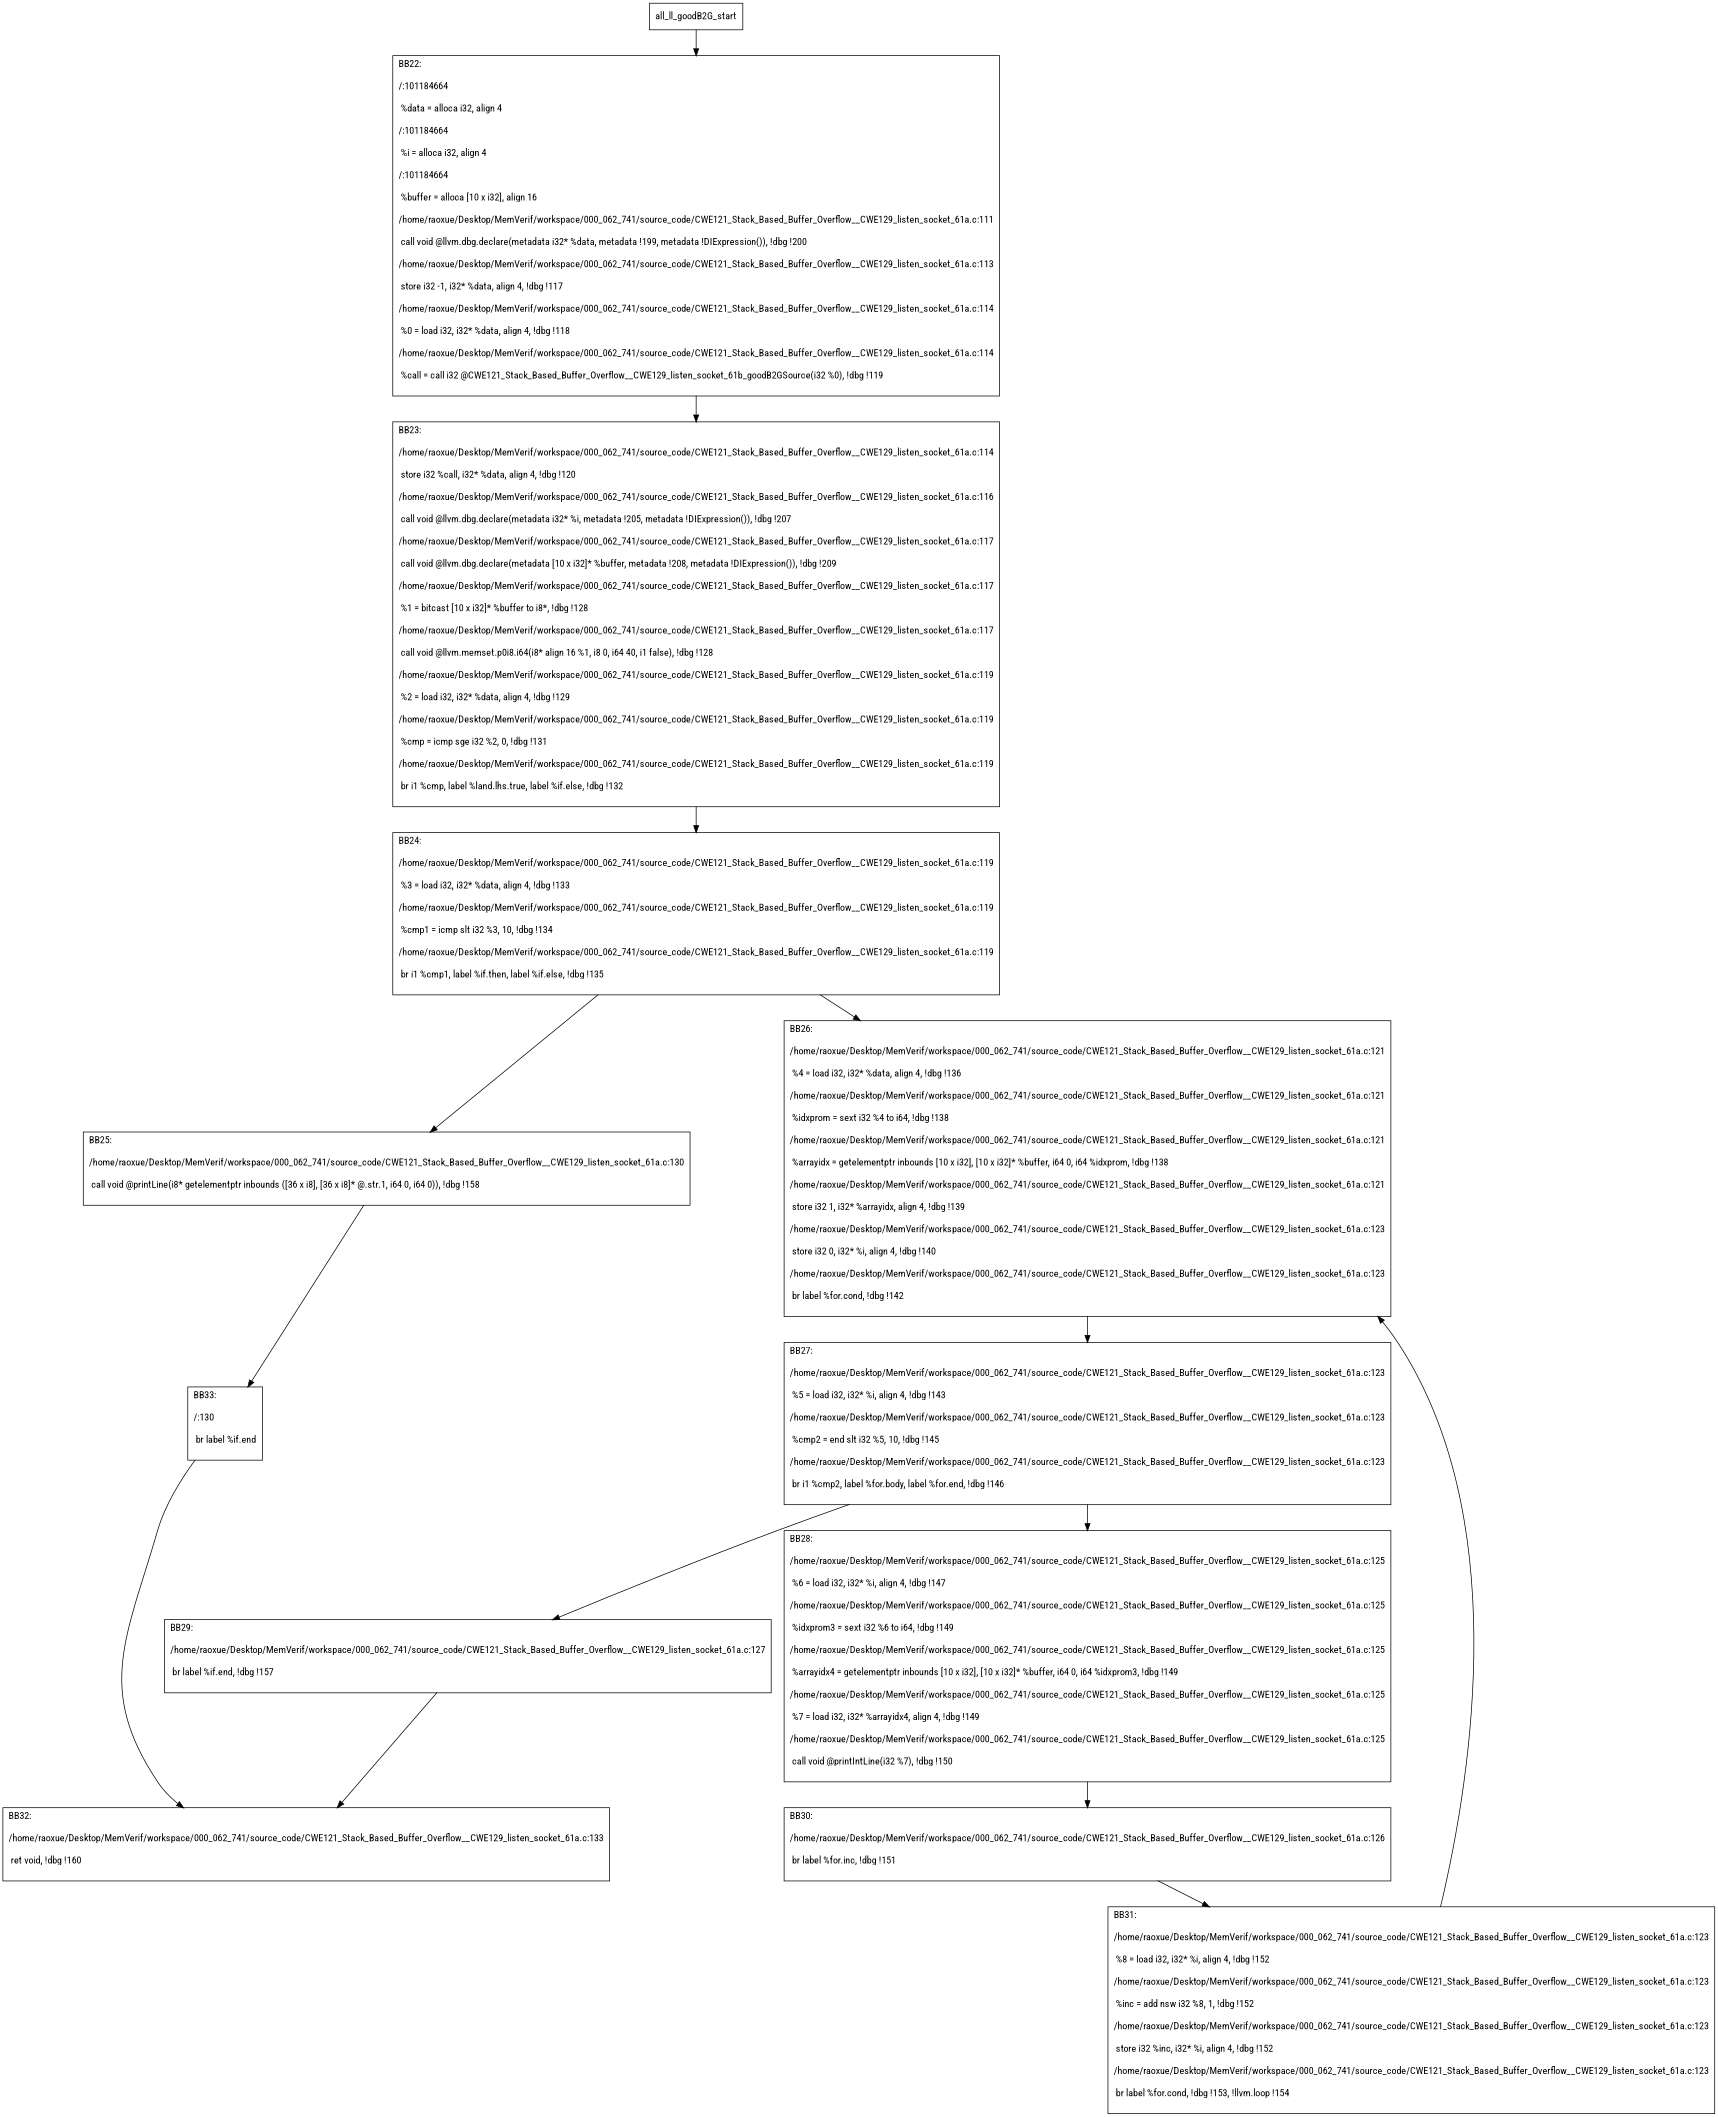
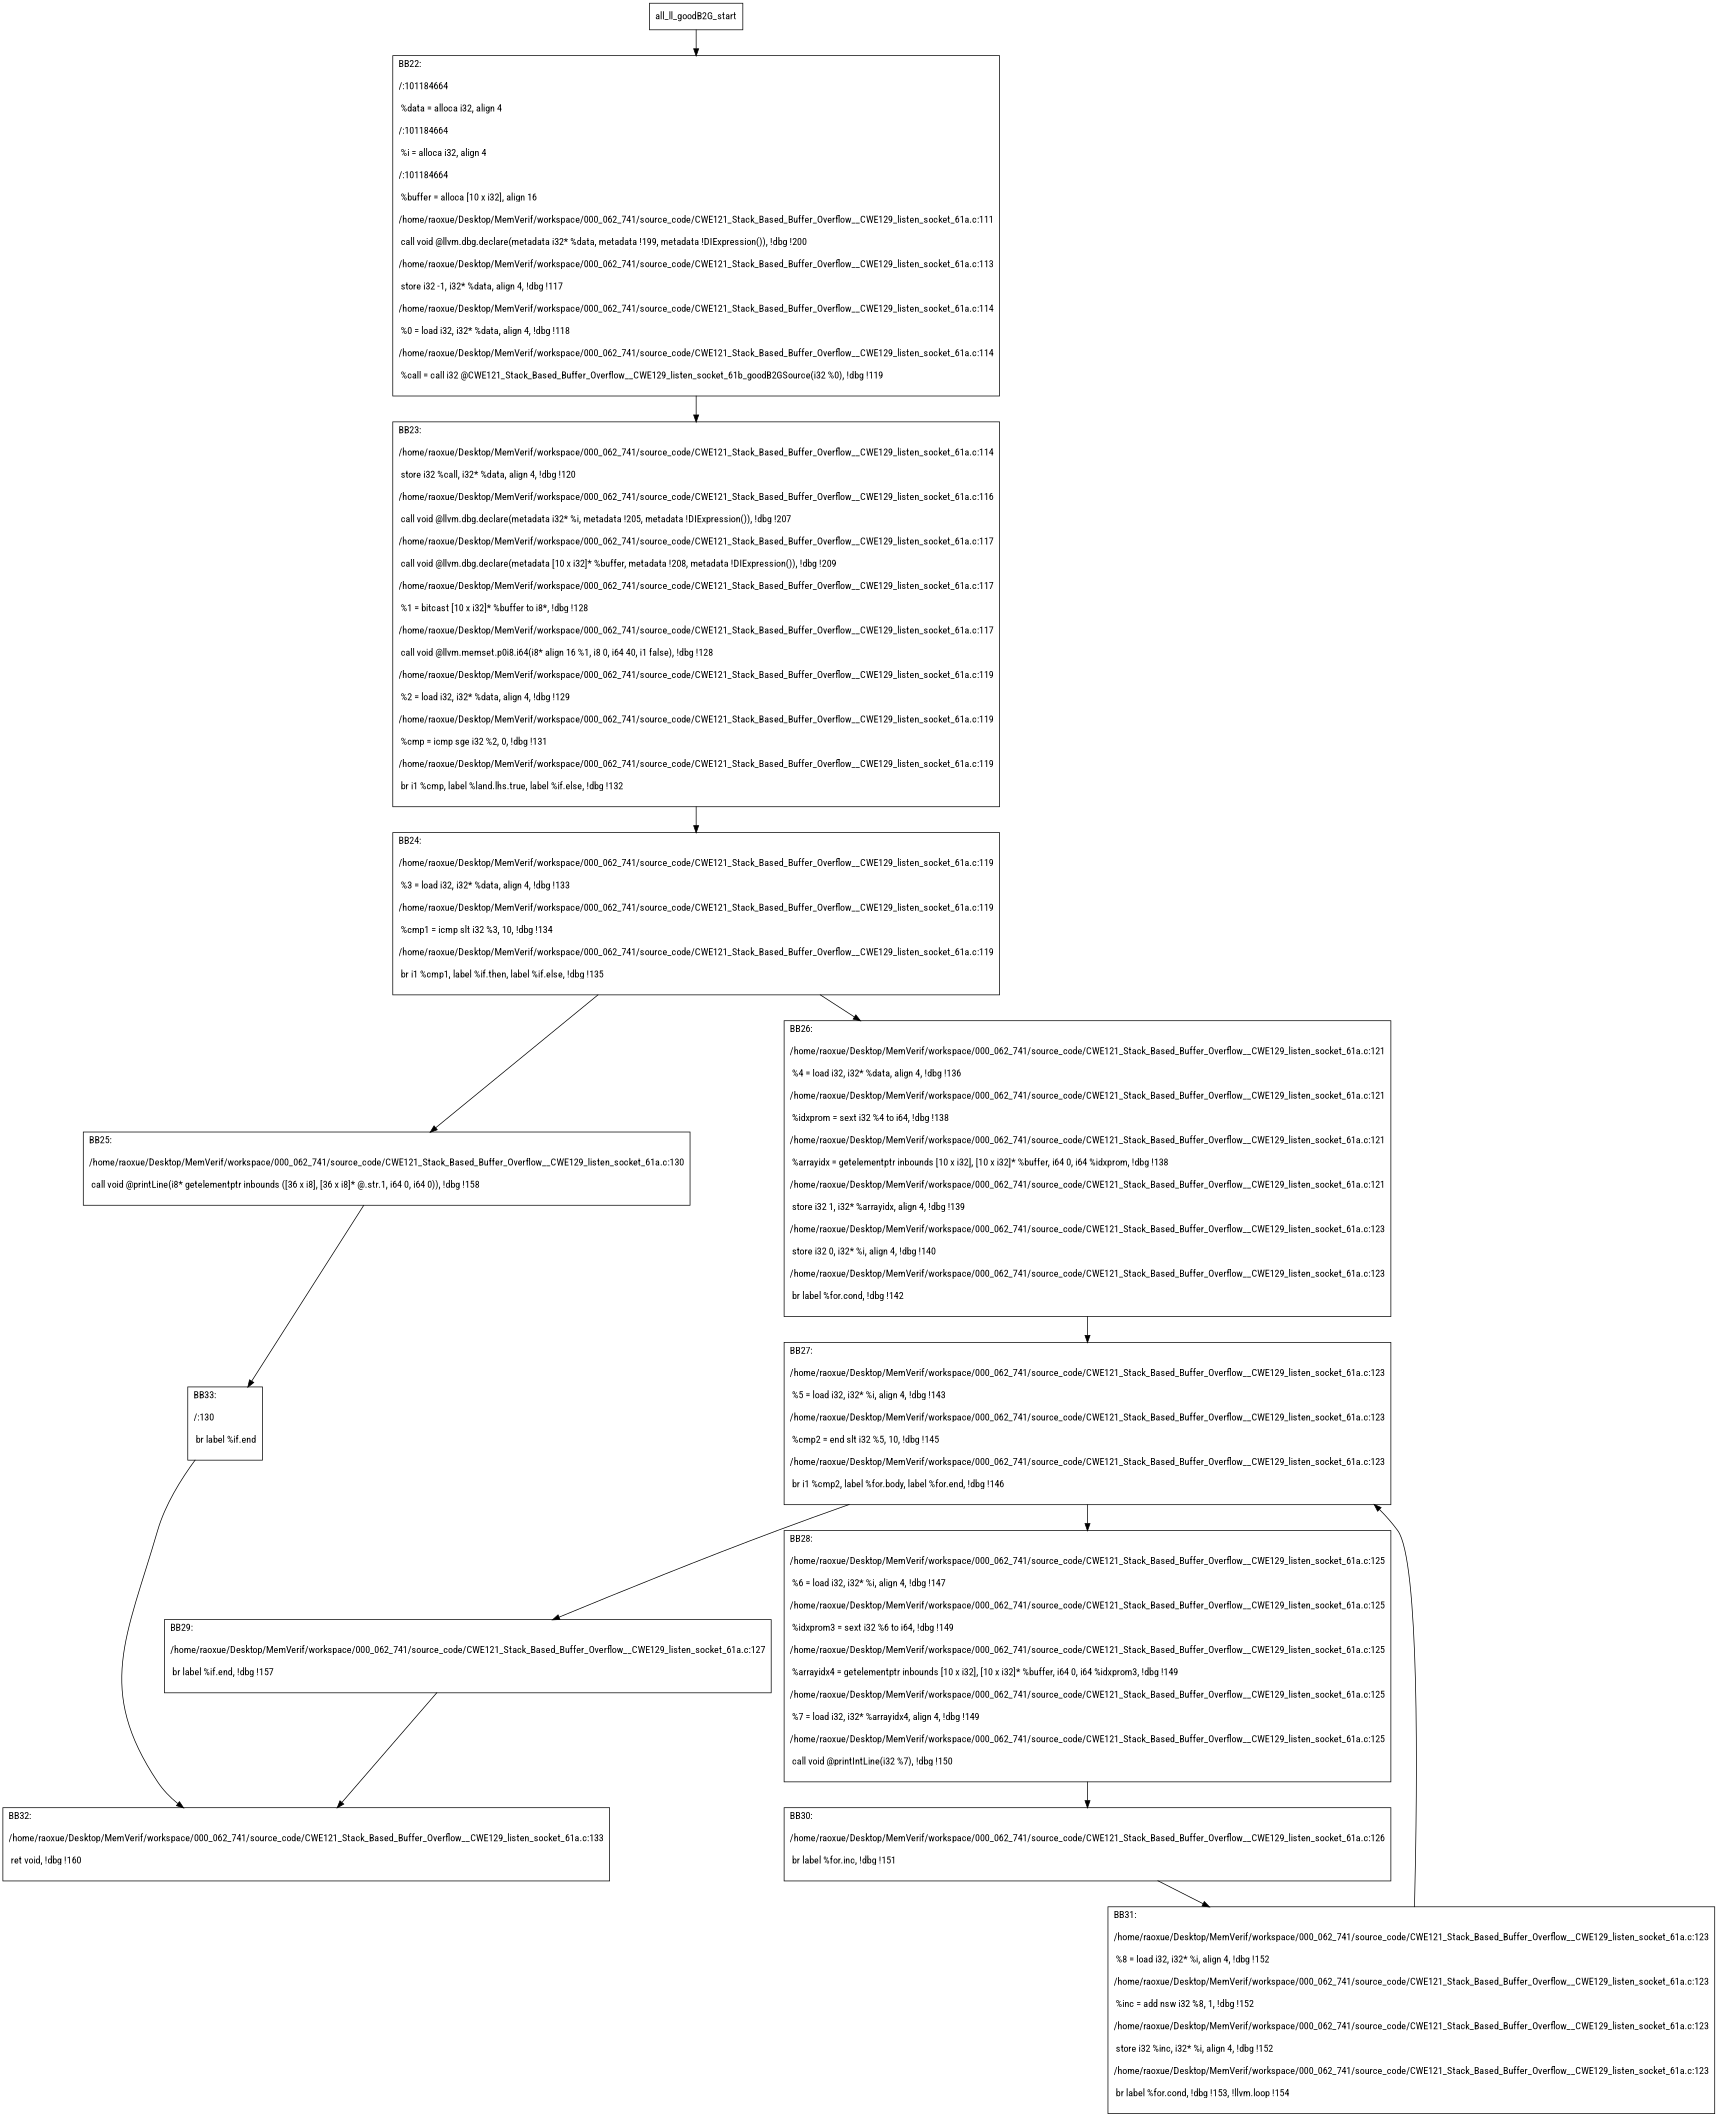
edge "BB31:" -> "BB26:": now "BB31:" -> "BB27:"
